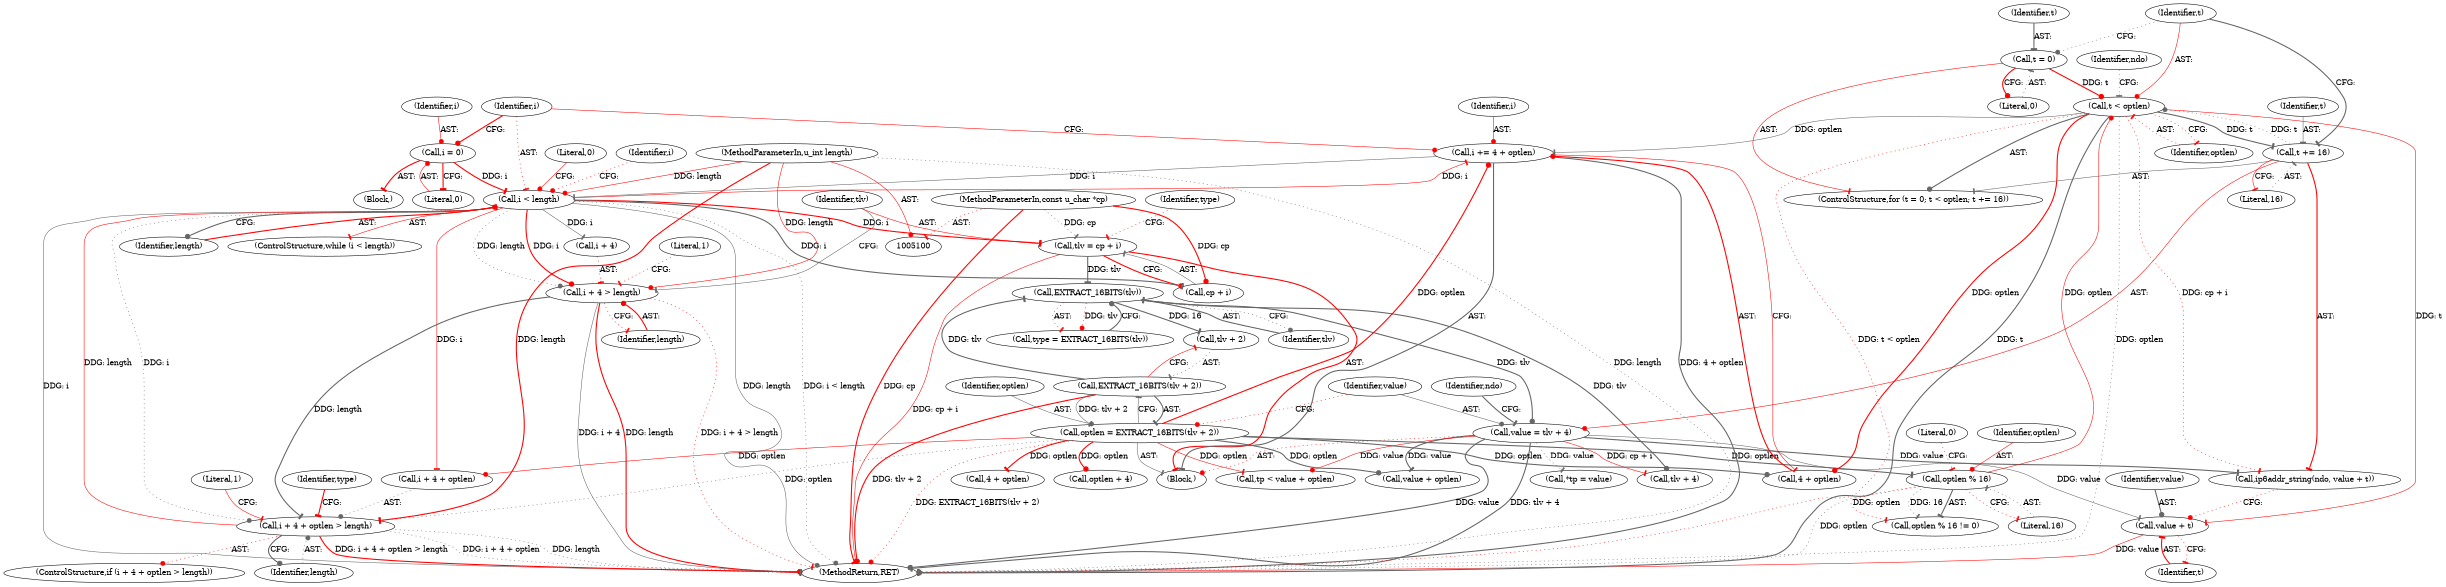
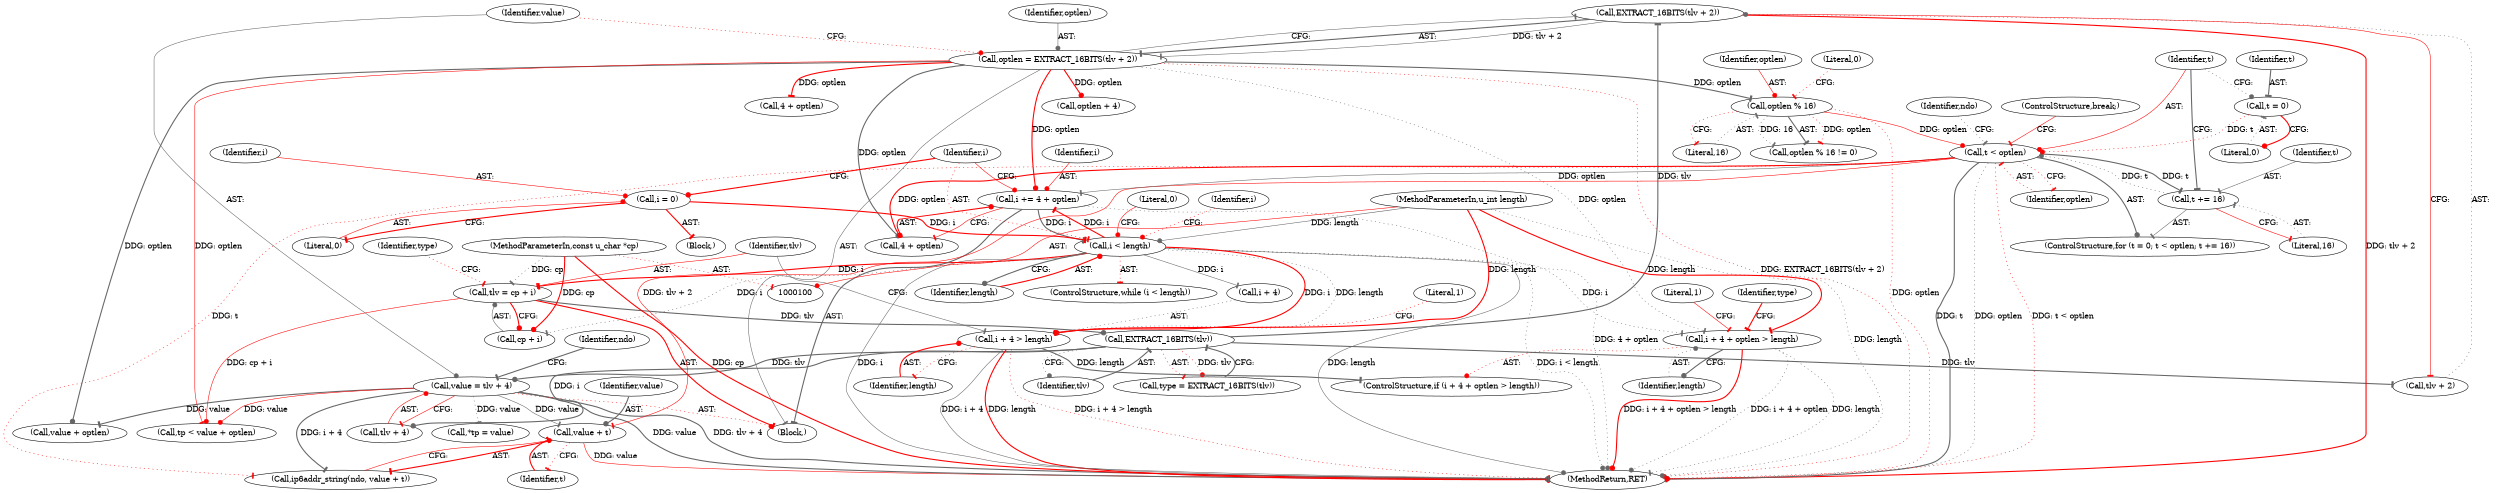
edge "(Call,t = 0)" -> "(Call,t < optlen)": style bold -> dotted
edge "(Call,t = 0)" -> "(ControlStructure,for (t = 0; t < optlen; t += 16))": removed, label "AST:"
node "(ControlStructure,break;)": added
edge "(MethodParameterIn,u_int length)" -> "(Call,i < length)": color red -> gray40
edge "(Call,i += 4 + optlen)" -> "(Call,i < length)": style solid -> bold
edge "(Call,i < length)" -> "(Call,i += 4 + optlen)": style solid -> bold
edge "(Call,i < length)" -> "(ControlStructure,while (i < length))": style solid -> dotted
edge "(Call,i < length)" -> "(Call,i + 4 + optlen > length)": arrowhead dot -> tee
edge "(Call,i + 4 + optlen > length)" -> "(Call,i < length)": removed, label "DDG: length"
node "1005100": label "1005100" -> "1000100"
edge "(MethodParameterIn,u_int length)" -> "(Call,i + 4 > length)": style solid -> bold
edge "(Call,cp + i)" -> "(Call,tlv = cp + i)": arrowhead tee -> dot
edge "(Call,i + 4)" -> "(Call,i + 4 > length)": color red -> gray40
edge "(Call,tlv = cp + i)" -> "(Call,EXTRACT_16BITS(tlv))": arrowhead tee -> dot
edge "(Call,i < length)" -> "(Call,cp + i)": style bold -> dotted
edge "(Call,t < optlen)" -> "(Call,ip6addr_string(ndo, value + t))": label "DDG: cp + i" -> "DDG: t"
edge "(Call,t += 16)" -> "(Call,ip6addr_string(ndo, value + t))": now "(Call,value + t)" -> "(Call,ip6addr_string(ndo, value + t))"
edge "(Call,EXTRACT_16BITS(tlv))" -> "(Call,tlv + 2)": label "DDG: 16" -> "DDG: tlv"
edge "(Call,t < optlen)" -> "(Call,value + t)": label "DDG: t" -> "DDG: tlv + 2"
edge "(Call,type = EXTRACT_16BITS(tlv))" -> "(Call,EXTRACT_16BITS(tlv))": arrowhead dot -> tee
edge "(Call,EXTRACT_16BITS(tlv + 2))" -> "(Call,EXTRACT_16BITS(tlv))": reversed
edge "(Call,i + 4 > length)" -> "(Call,i + 4 + optlen > length)": now "(Call,i + 4 > length)" -> "(ControlStructure,if (i + 4 + optlen > length))"
edge "(Call,t += 16)" -> "(Call,value = tlv + 4)": now "(Call,tlv + 4)" -> "(Call,value = tlv + 4)"
edge "(Call,tlv + 2)" -> "(Call,EXTRACT_16BITS(tlv + 2))": arrowhead tee -> dot
edge "(Call,tlv = cp + i)" -> "(MethodReturn,RET)": now "(Call,tlv = cp + i)" -> "(Call,tp < value + optlen)"
edge "(Call,EXTRACT_16BITS(tlv))" -> "(Call,tlv + 4)": label "DDG: tlv" -> "DDG: i"
edge "(Call,value = tlv + 4)" -> "(Call,tlv + 4)": label "DDG: cp + i" -> "CFG: "
edge "(Call,value = tlv + 4)" -> "(Call,ip6addr_string(ndo, value + t))": label "DDG: value" -> "DDG: i + 4"
node "(Call,i + 4 + optlen)": removed
edge "(Call,ip6addr_string(ndo, value + t))" -> "(Call,value + t)": style dotted -> solid
edge "(Call,i += 4 + optlen)" -> "(MethodReturn,RET)": style bold -> dotted
edge "(Call,optlen % 16)" -> "(MethodReturn,RET)": color gray40 -> red
